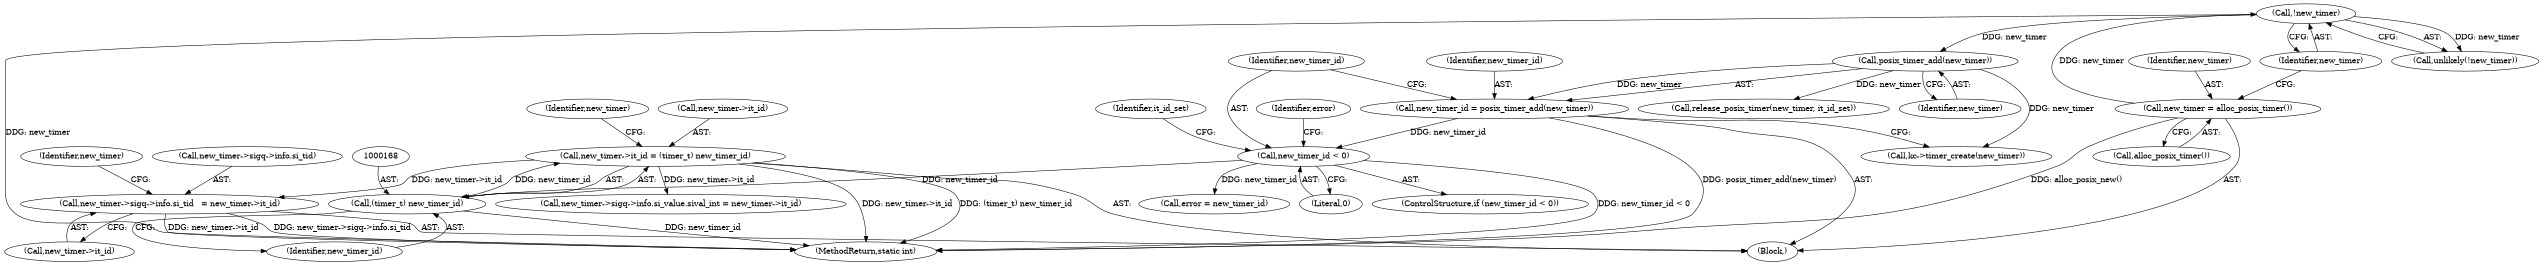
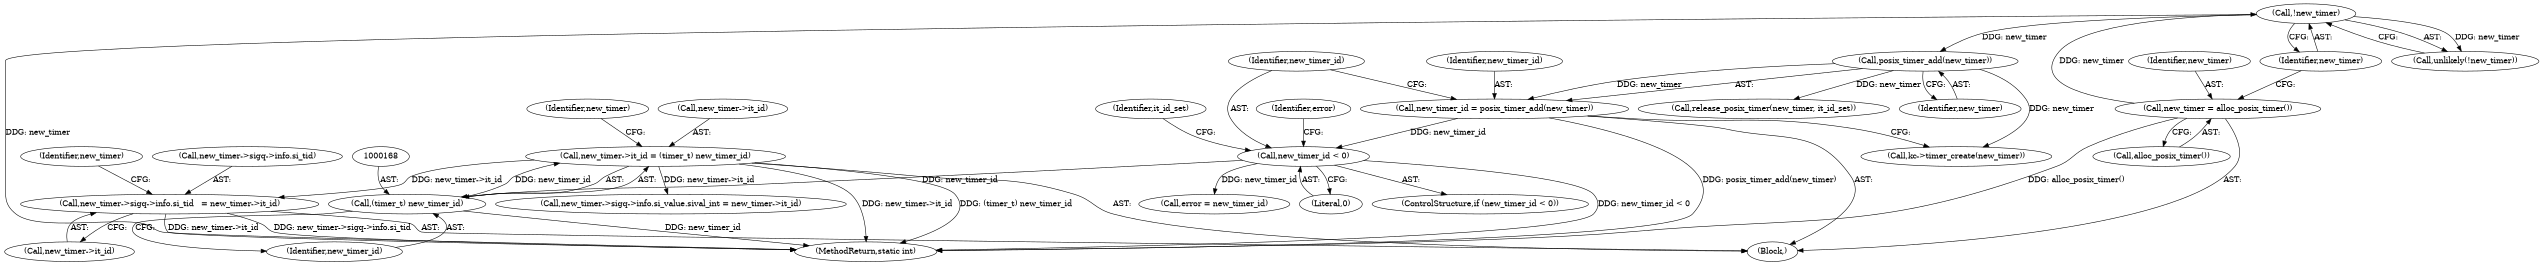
edge "(Call,new_timer = alloc_posix_timer())" -> "(MethodReturn,static int)": label "DDG: alloc_posix_new()" -> "DDG: alloc_posix_timer()"
